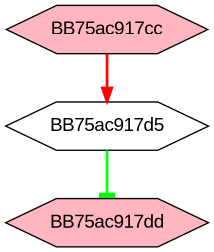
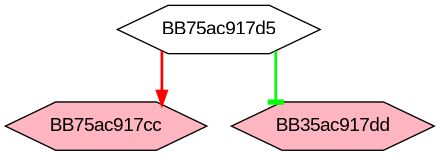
edge "BB75ac917cc" -> "BB75ac917d5": reversed
node "BB75ac917dd": label "BB75ac917dd" -> "BB35ac917dd"
